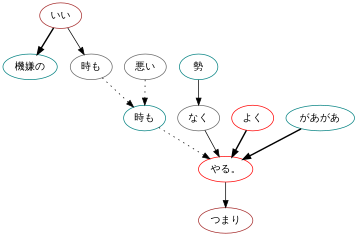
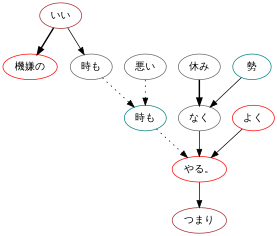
node "機嫌の": color teal -> red
node "休み": added
node "があがあ": removed
edge "よく" -> "やる。": style bold -> solid
